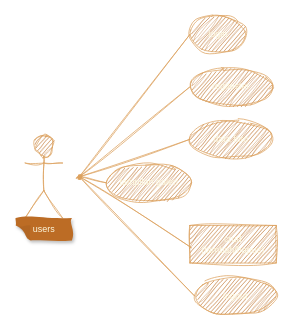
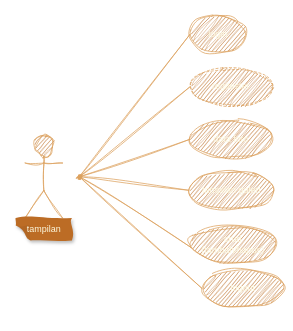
node "regitester": style solid -> dashed
node "tampilan galeri": moved (149, 183) -> (232, 190)
node "users": label "users" -> "tampilan"
node "crud (tambah/hapus)": shape rectangle -> ellipse
node "logout": moved (236, 296) -> (243, 288)
